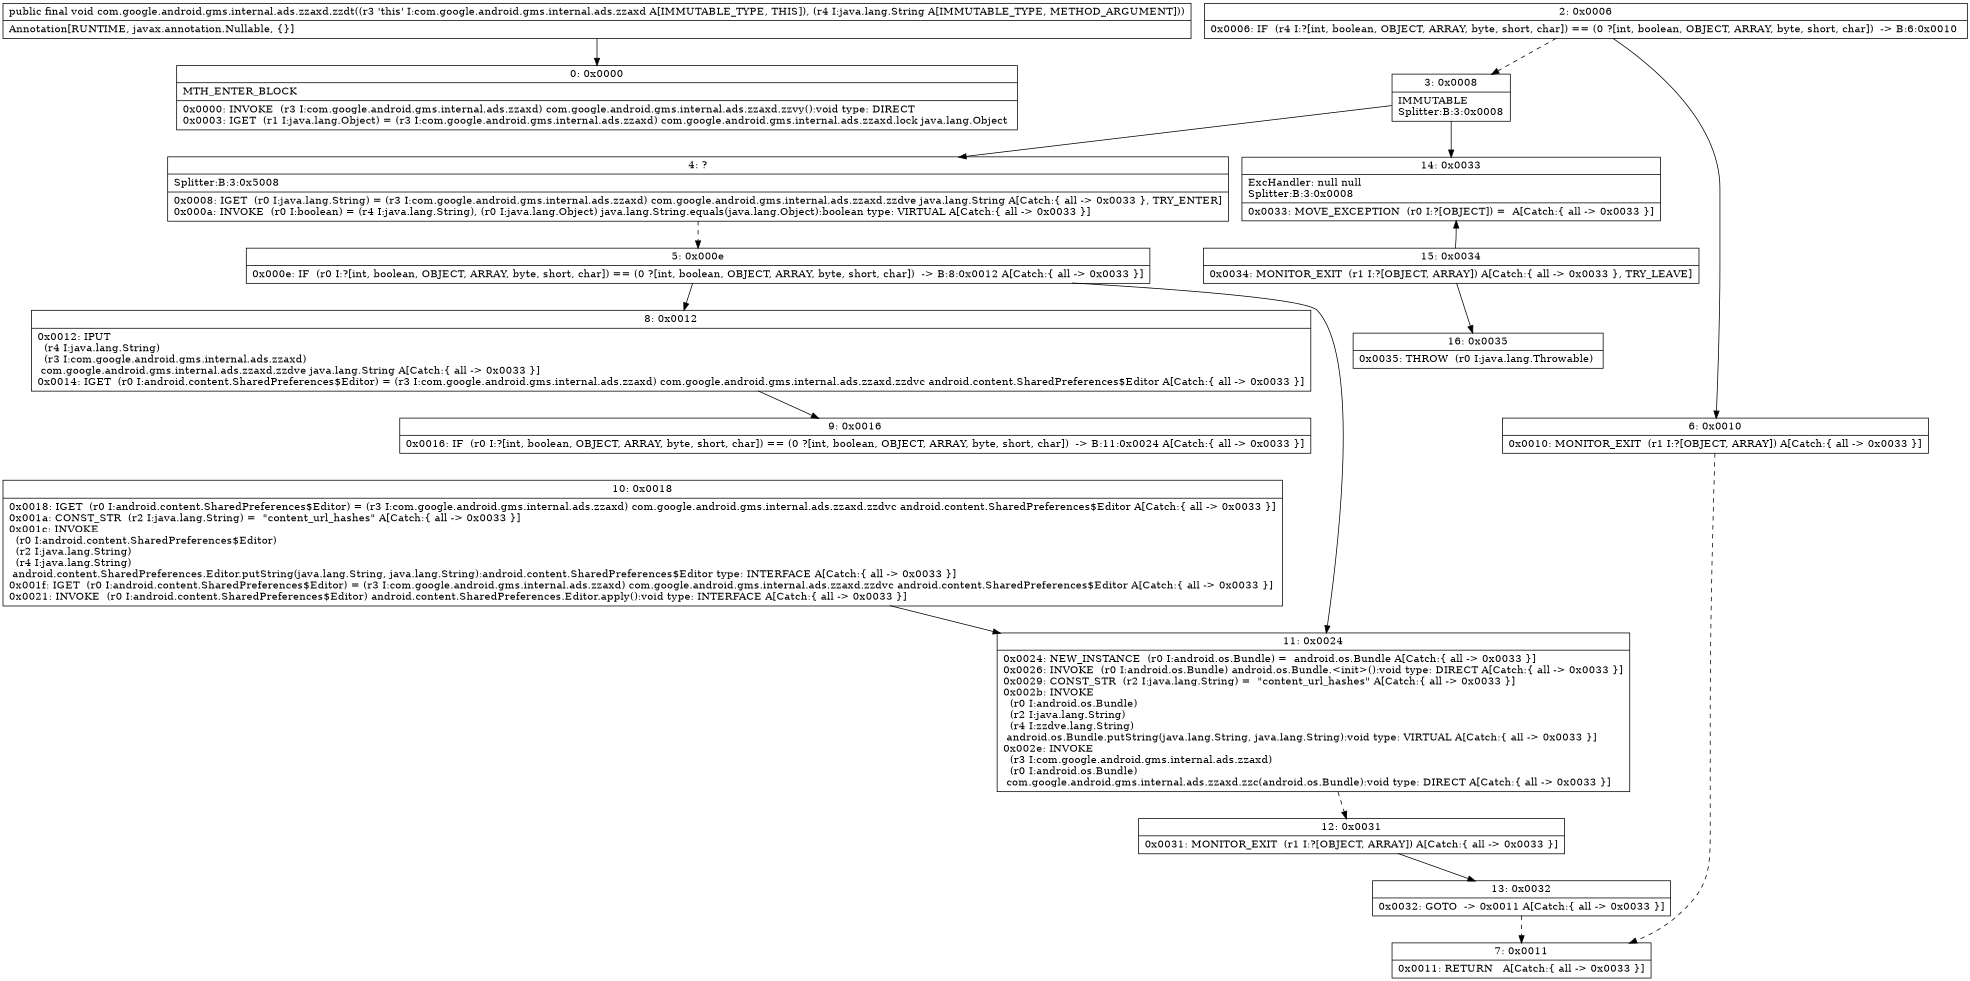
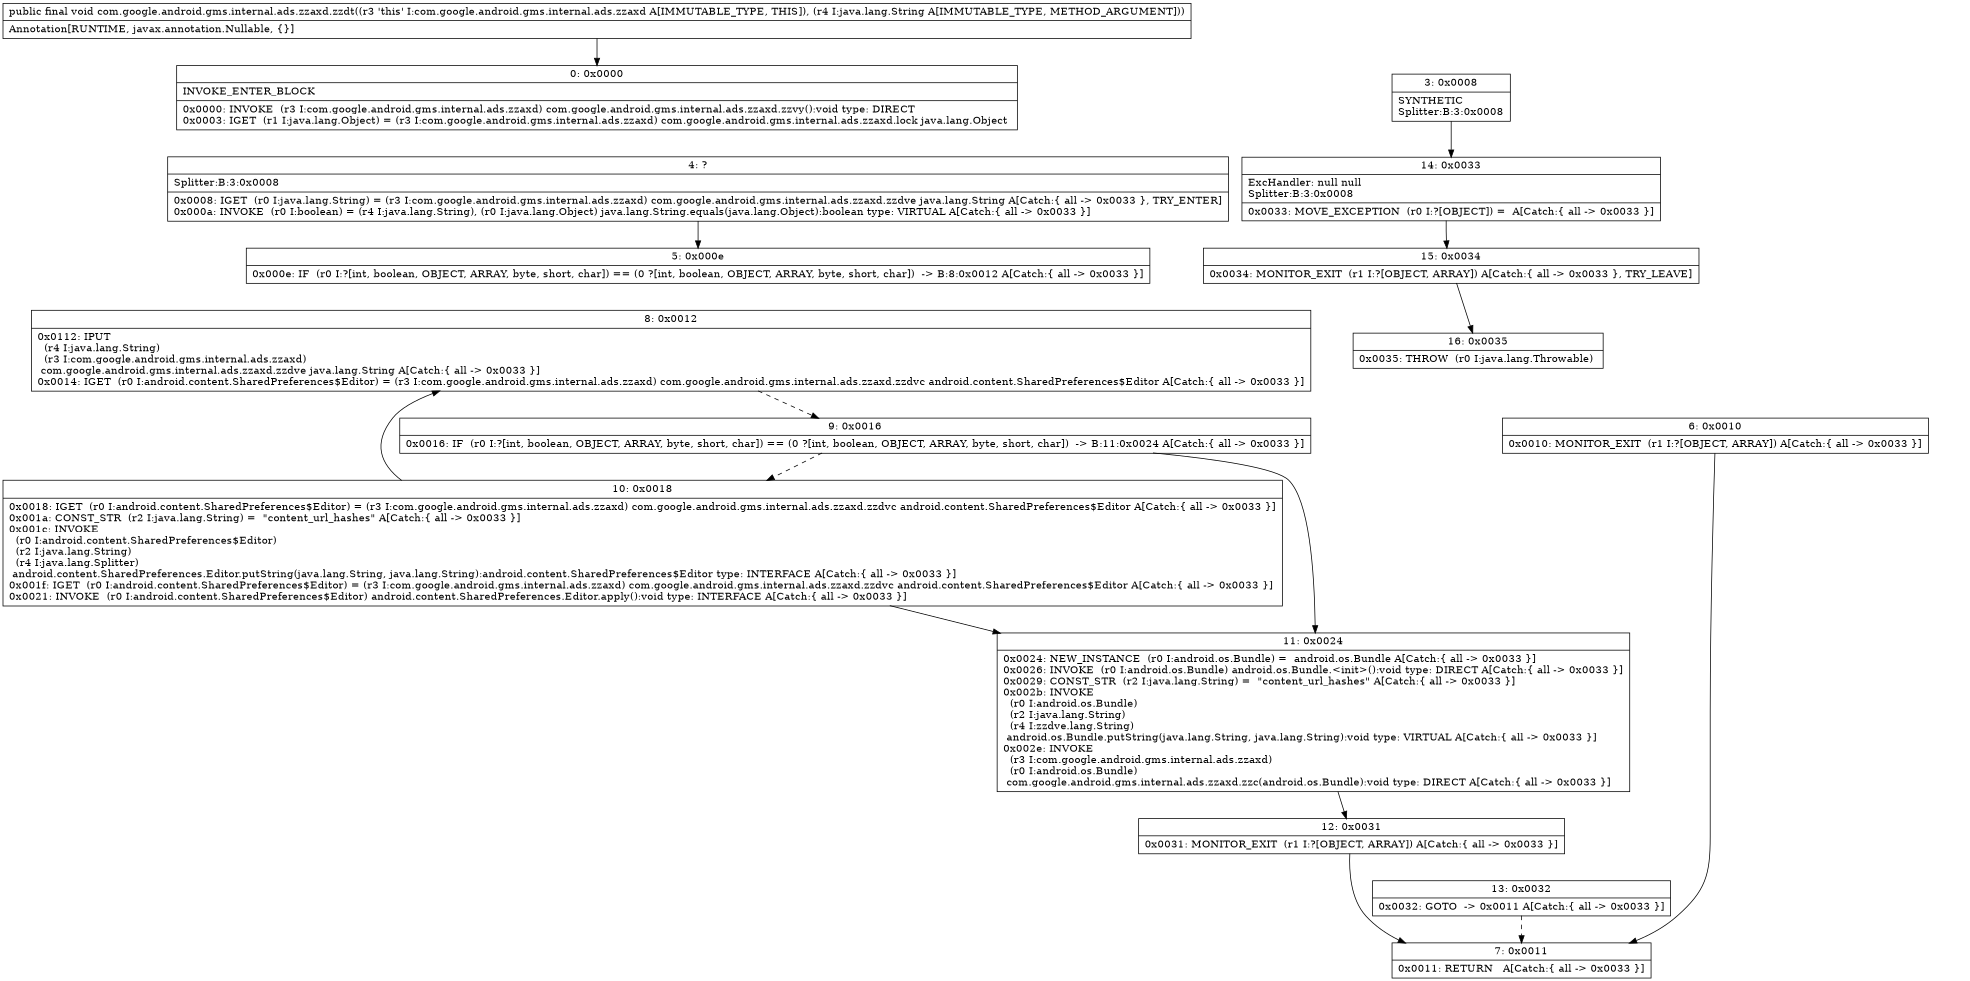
node "2: 0x0006": removed
node "0: 0x0000": text "MTH_ENTER_BLOCK" -> "INVOKE_ENTER_BLOCK"
node "3: 0x0008": text "IMMUTABLE" -> "SYNTHETIC"
edge "3: 0x0008" -> "4: ?": removed
node "4: ?": text "Splitter:B:3:0x5008" -> "Splitter:B:3:0x0008"
edge "4: ?" -> "5: 0x000e": style dashed -> solid
edge "15: 0x0034" -> "14: 0x0033": reversed
edge "5: 0x000e" -> "8: 0x0012": now "10: 0x0018" -> "8: 0x0012"
node "8: 0x0012": text "0x0012: IPUT" -> "0x0112: IPUT"
edge "5: 0x000e" -> "11: 0x0024": now "9: 0x0016" -> "11: 0x0024"
edge "8: 0x0012" -> "9: 0x0016": style solid -> dashed
edge "9: 0x0016" -> "10: 0x0018": added
node "10: 0x0018": text "(r4 I:java.lang.String)" -> "(r4 I:java.lang.Splitter)"
edge "6: 0x0010" -> "7: 0x0011": style dashed -> solid
edge "11: 0x0024" -> "12: 0x0031": style dashed -> solid
edge "12: 0x0031" -> "13: 0x0032": now "12: 0x0031" -> "7: 0x0011"
